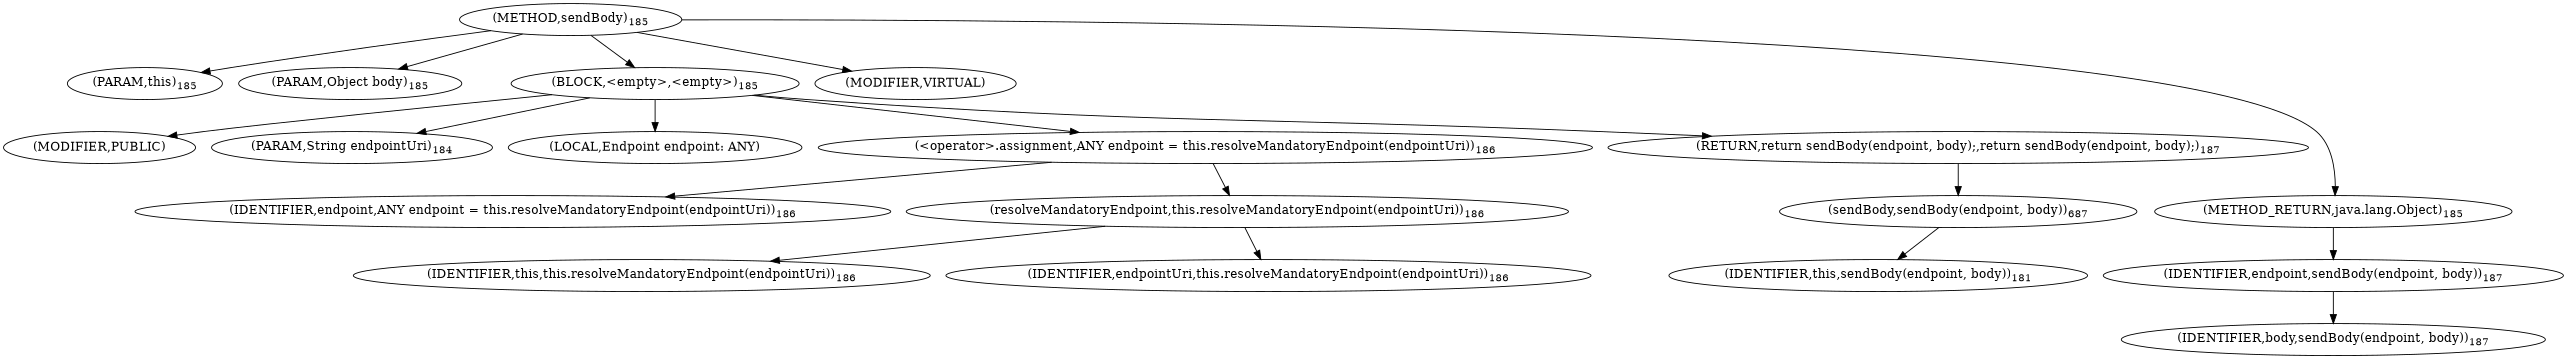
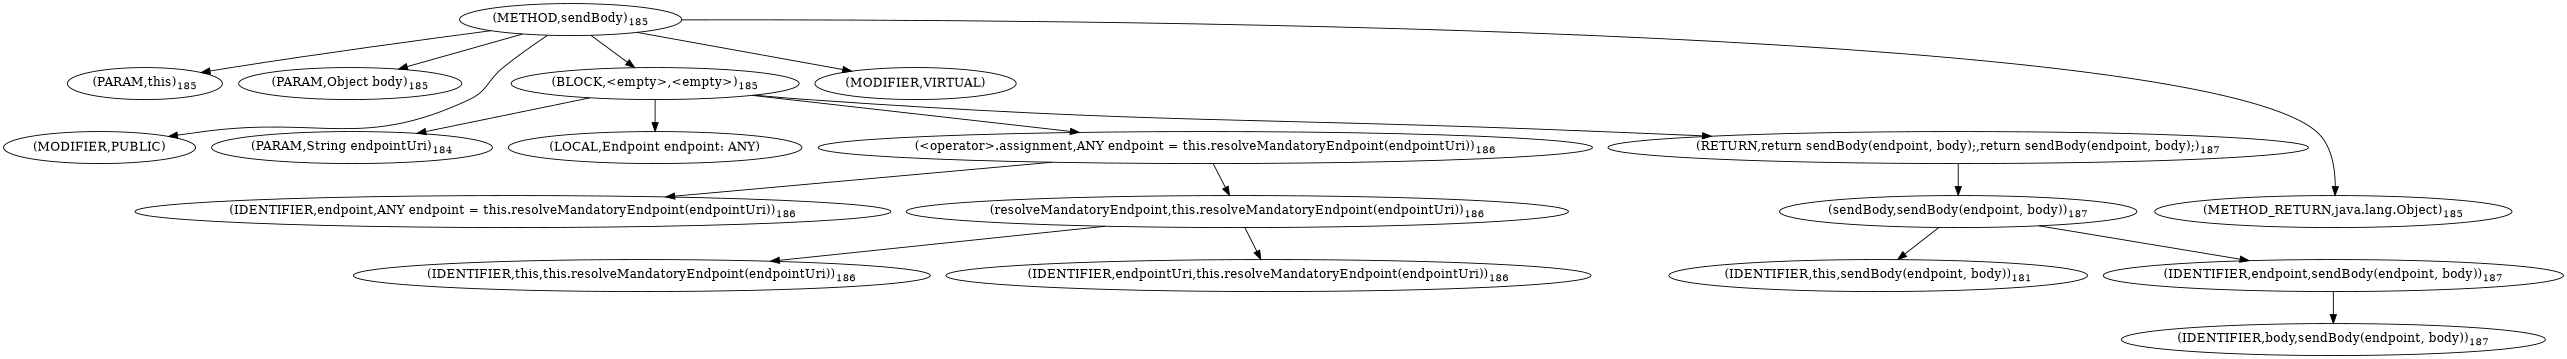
edge "(BLOCK,<empty>,<empty>)" -> "(MODIFIER,PUBLIC)": now "(METHOD,sendBody)" -> "(MODIFIER,PUBLIC)"
node "(sendBody,sendBody(endpoint, body))": text "687" -> "187"
edge "(METHOD_RETURN,java.lang.Object)" -> "(IDENTIFIER,endpoint,sendBody(endpoint, body))": now "(sendBody,sendBody(endpoint, body))" -> "(IDENTIFIER,endpoint,sendBody(endpoint, body))"
